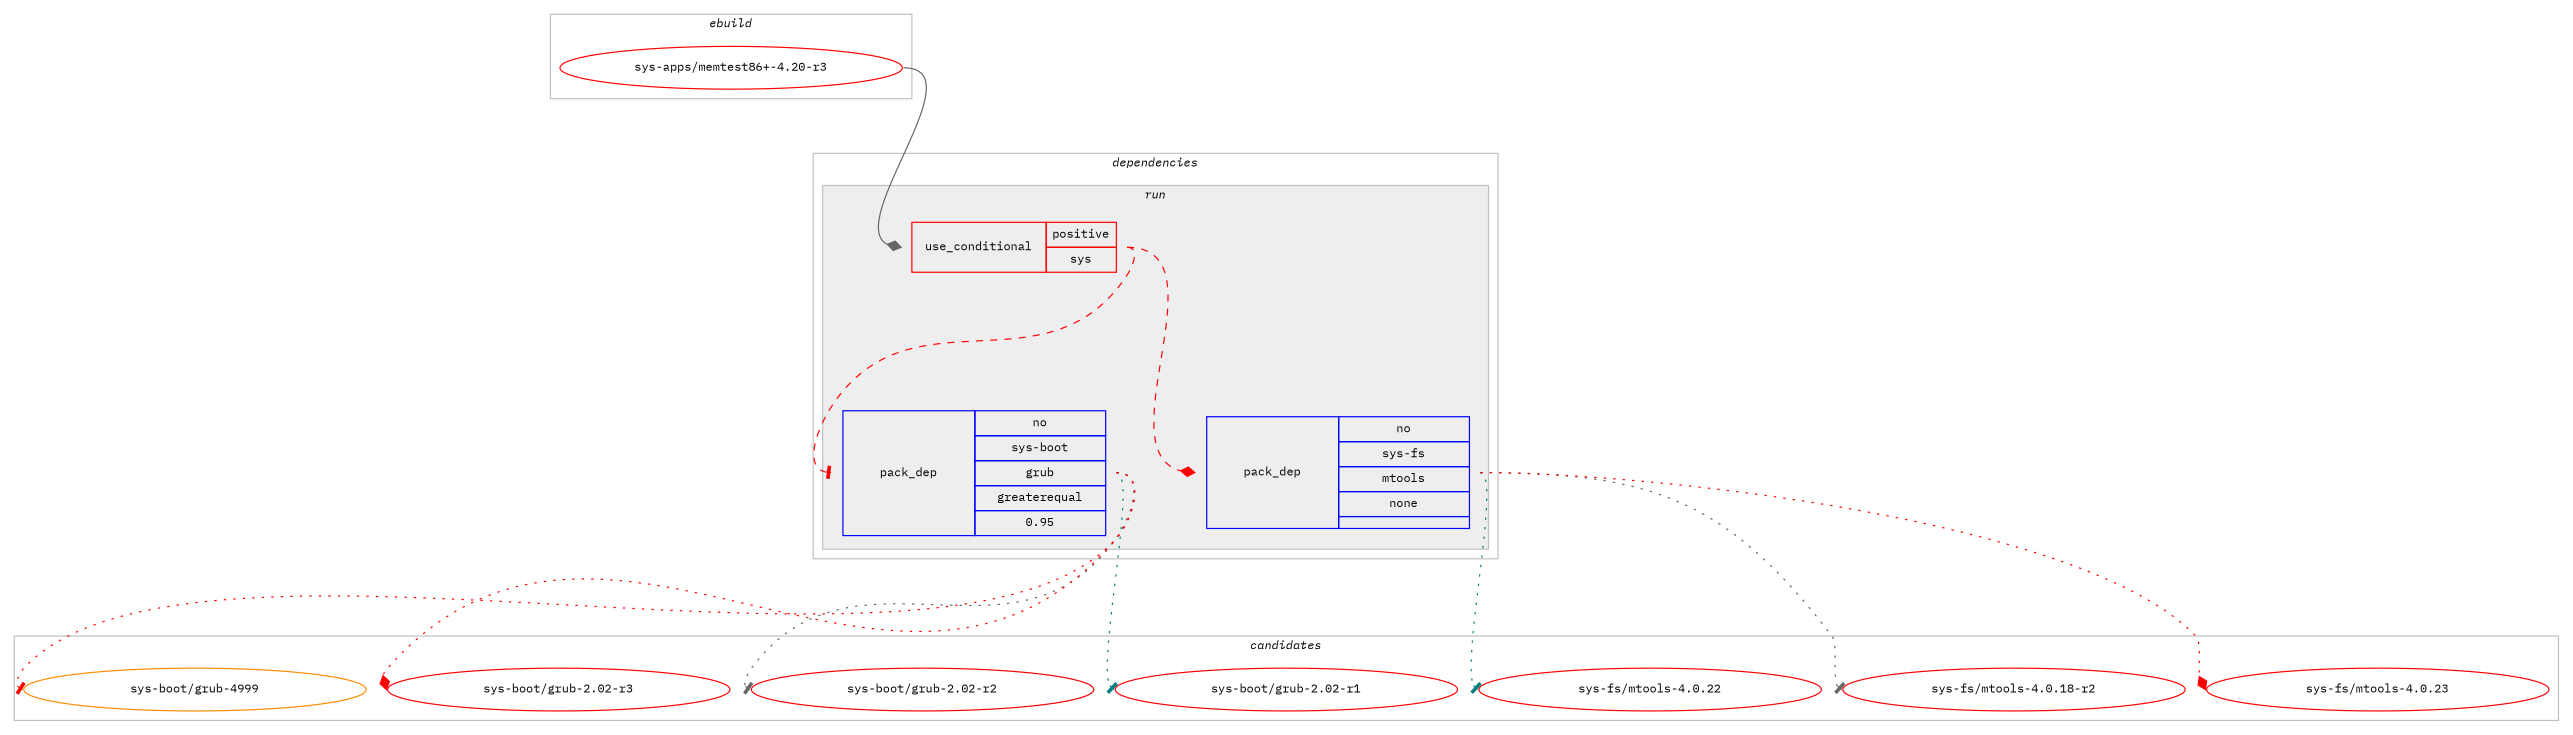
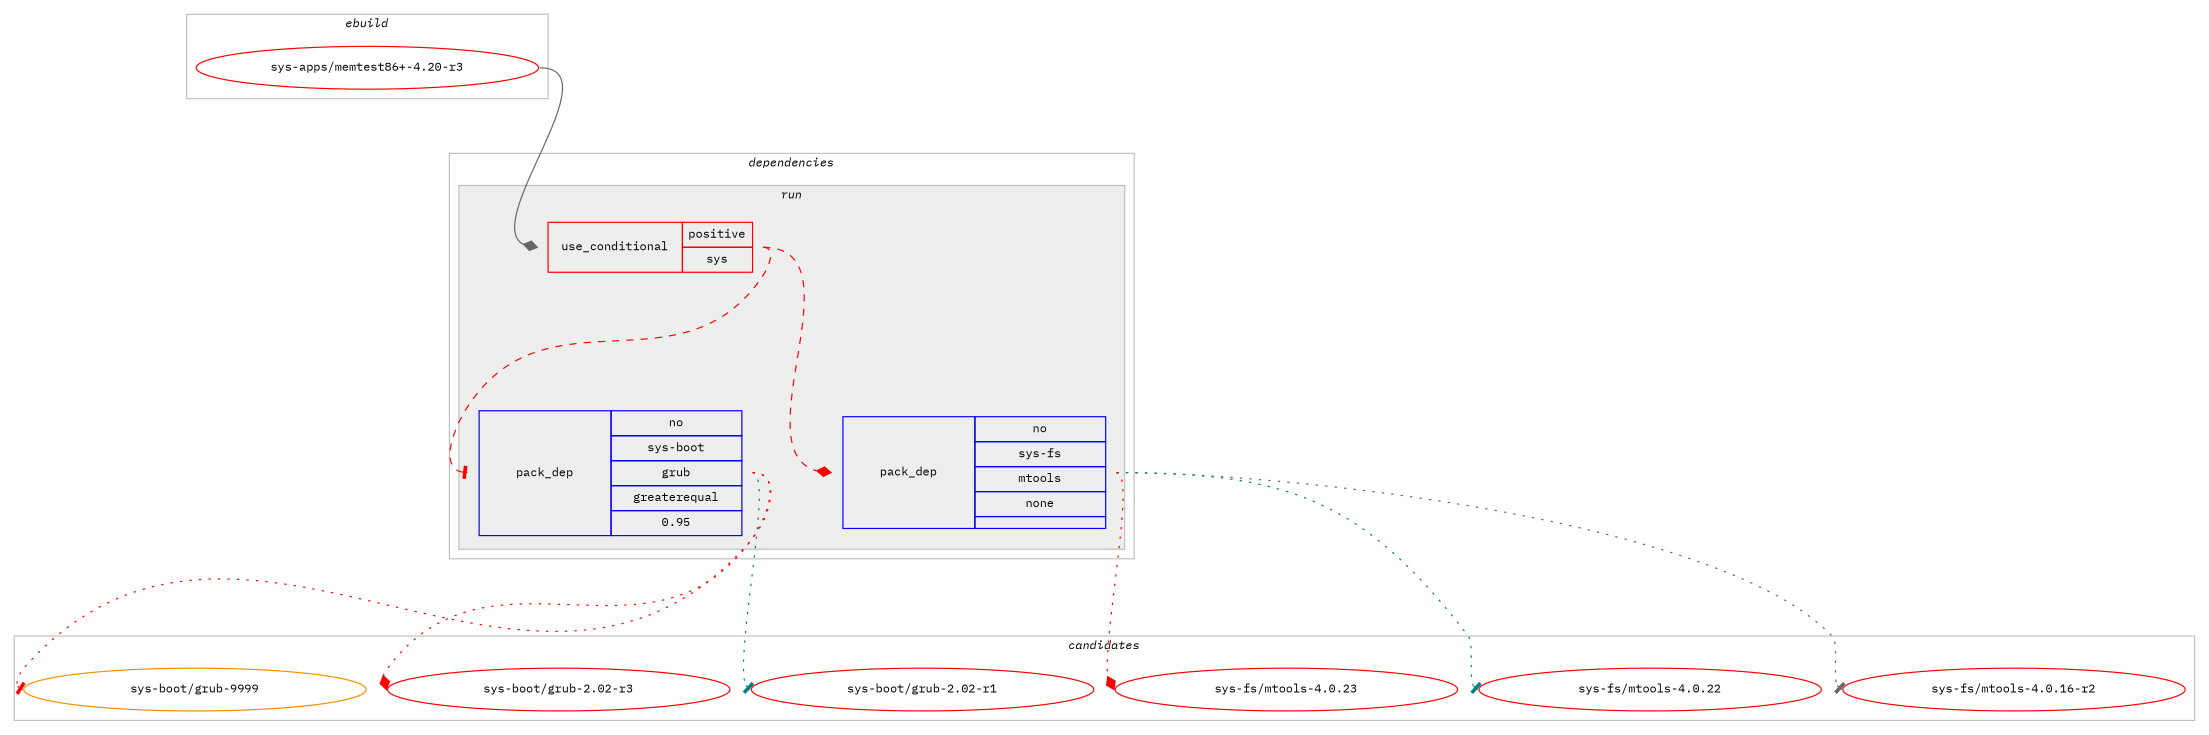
node "sys-boot/grub-4999": label "sys-boot/grub-4999" -> "sys-boot/grub-9999"
node "sys-boot/grub-2.02-r2": removed
node "sys-fs/mtools-4.0.18-r2": label "sys-fs/mtools-4.0.18-r2" -> "sys-fs/mtools-4.0.16-r2"
